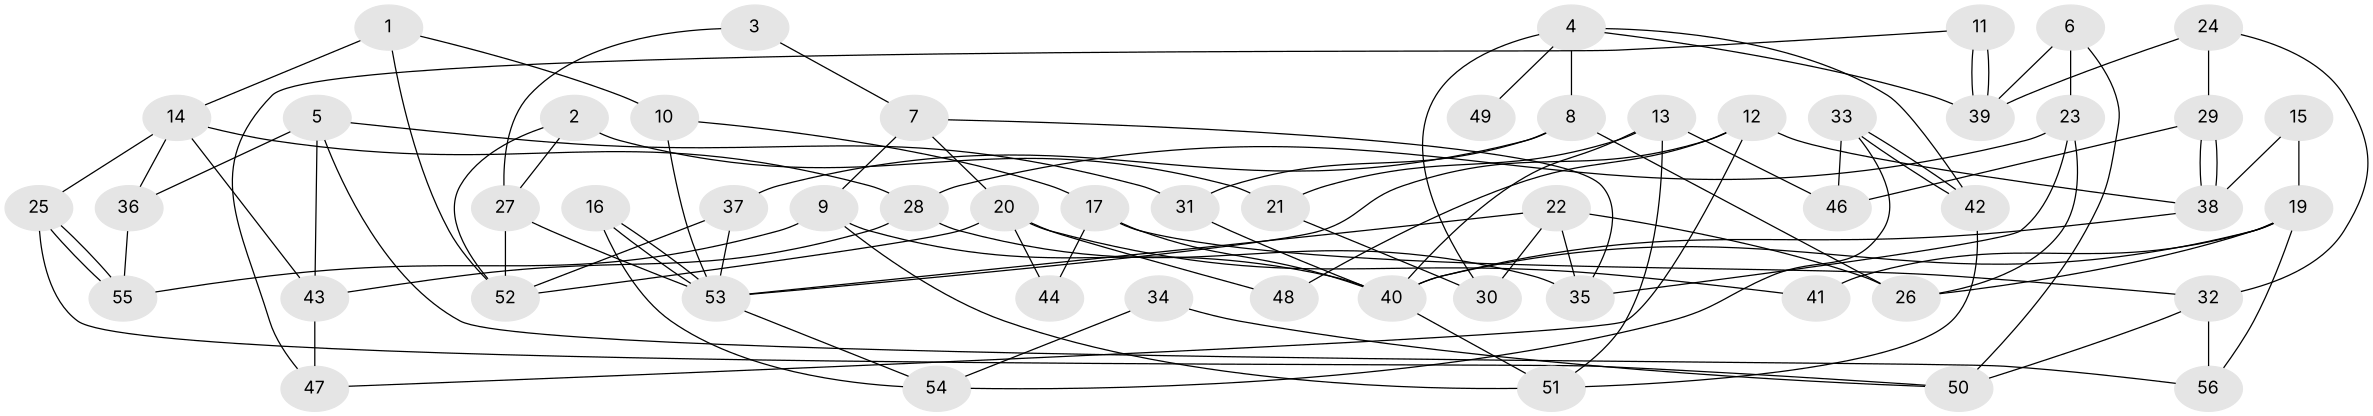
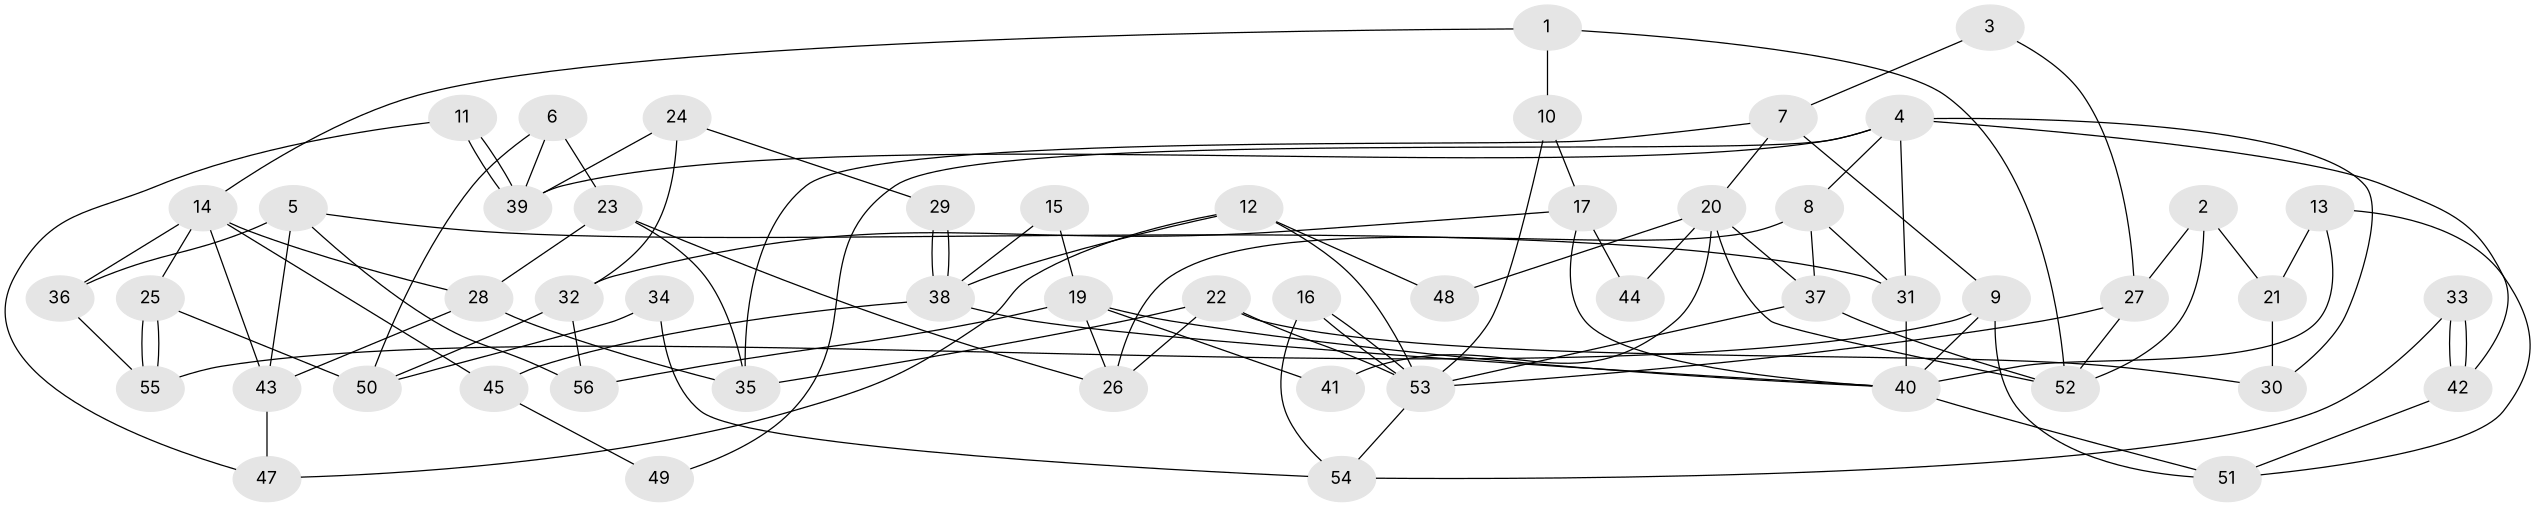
node "46": removed
edge "4" -- "31": added
edge "20" -- "37": added
node "45": added
